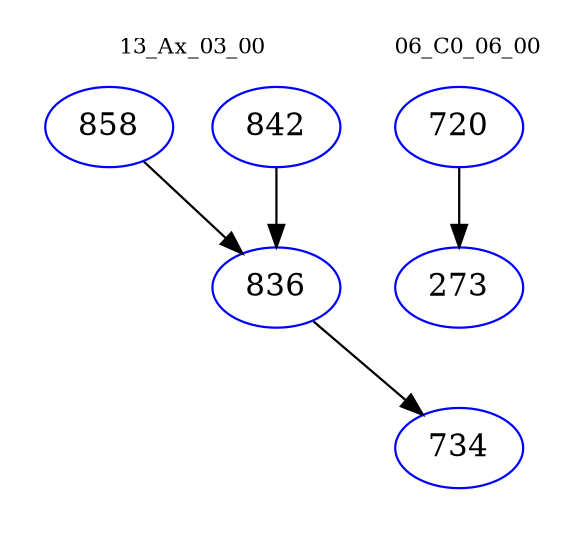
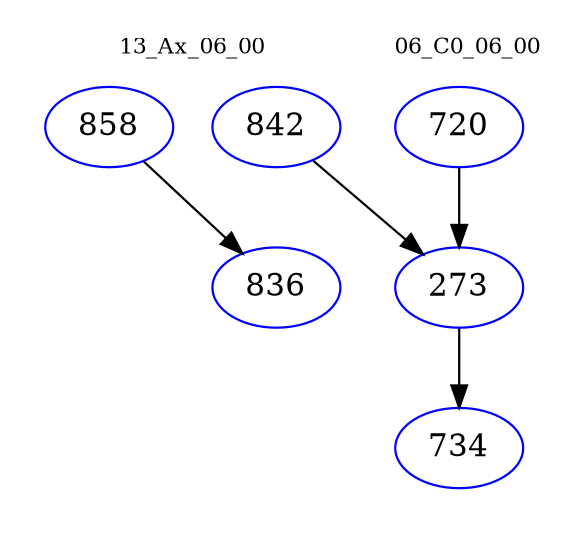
cluster "13_Ax_03_00": label "13_Ax_03_00" -> "13_Ax_06_00"
edge "842" -> "836": now "842" -> "273"
edge "836" -> "734": now "273" -> "734"
